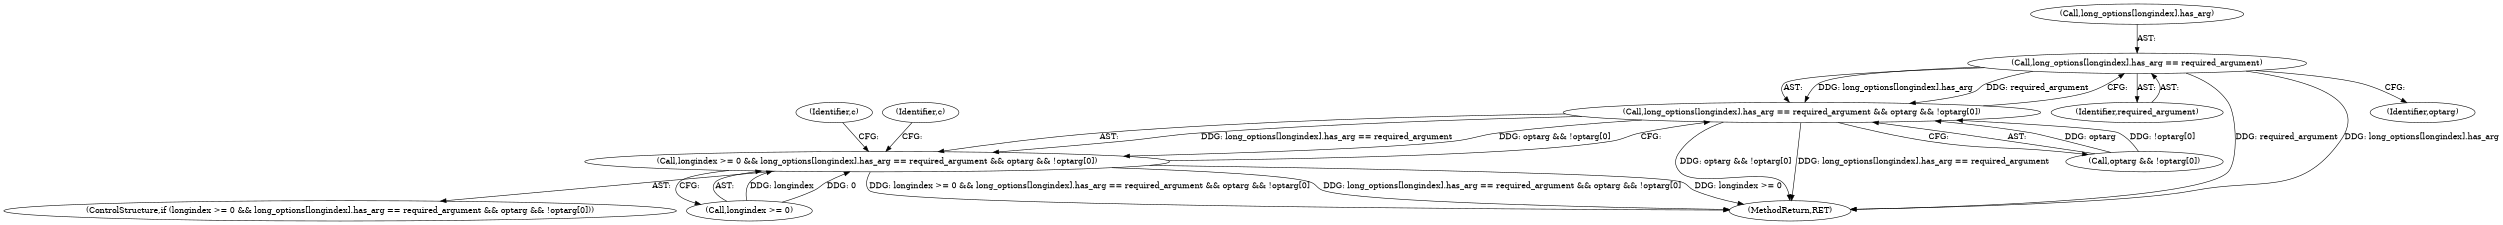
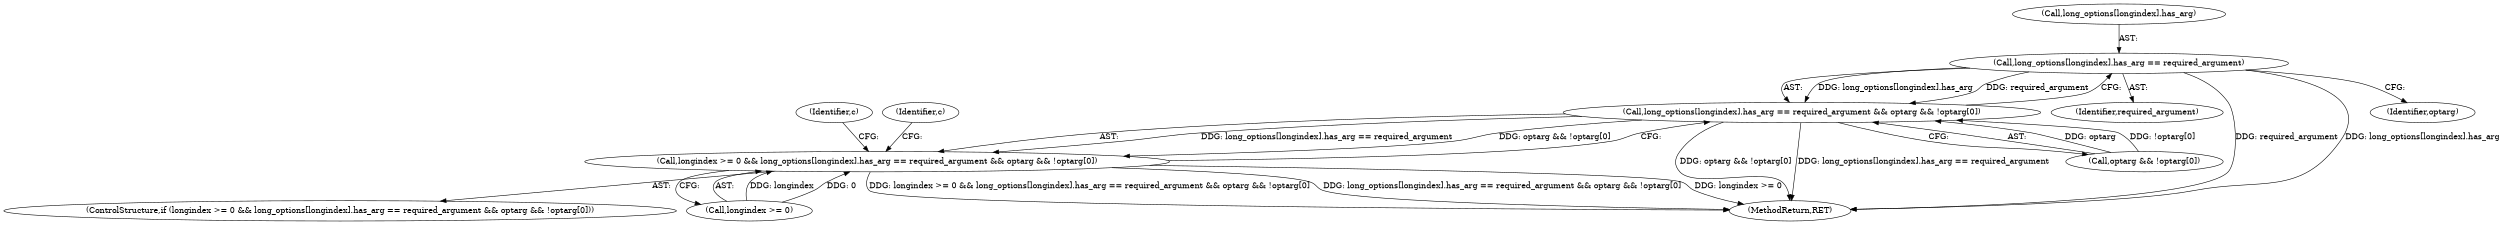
edge "(Identifier,required_argument)" -> "(Call,long_options[longindex].has_arg == required_argument)": removed, label "AST:"
